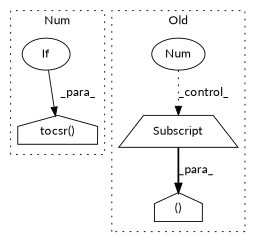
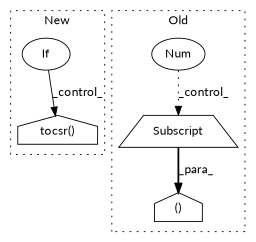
cluster "Num": label "Num" -> "New"
edge "If" -> "tocsr()": label "_para_" -> "_control_"
